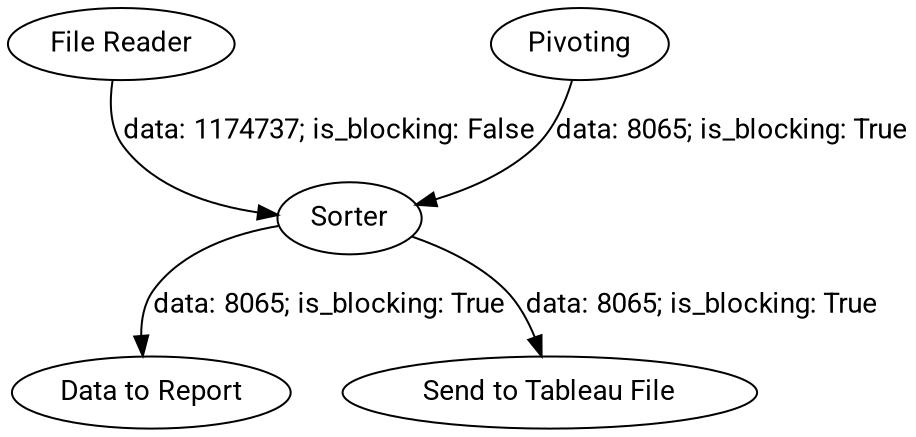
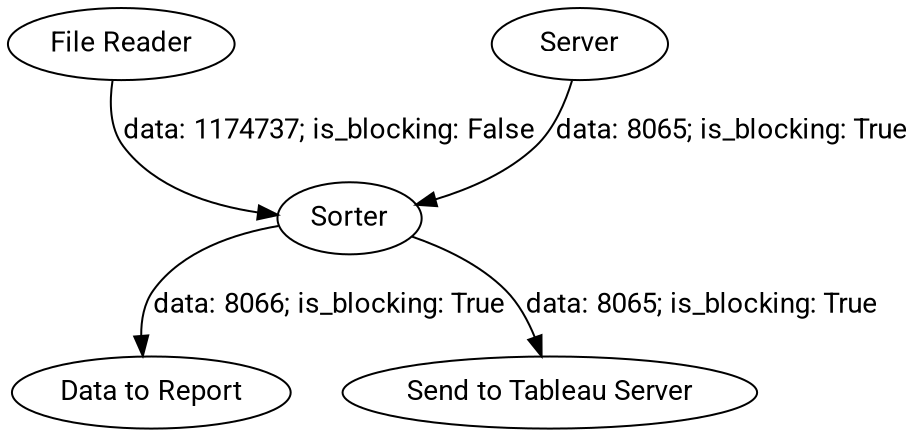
node "Pivoting": label "Pivoting" -> "Server"
edge "Sorter" -> "Data to Report": label "data: 8065; is_blocking: True" -> "data: 8066; is_blocking: True"
node "Send to Tableau File": label "Send to Tableau File" -> "Send to Tableau Server"
